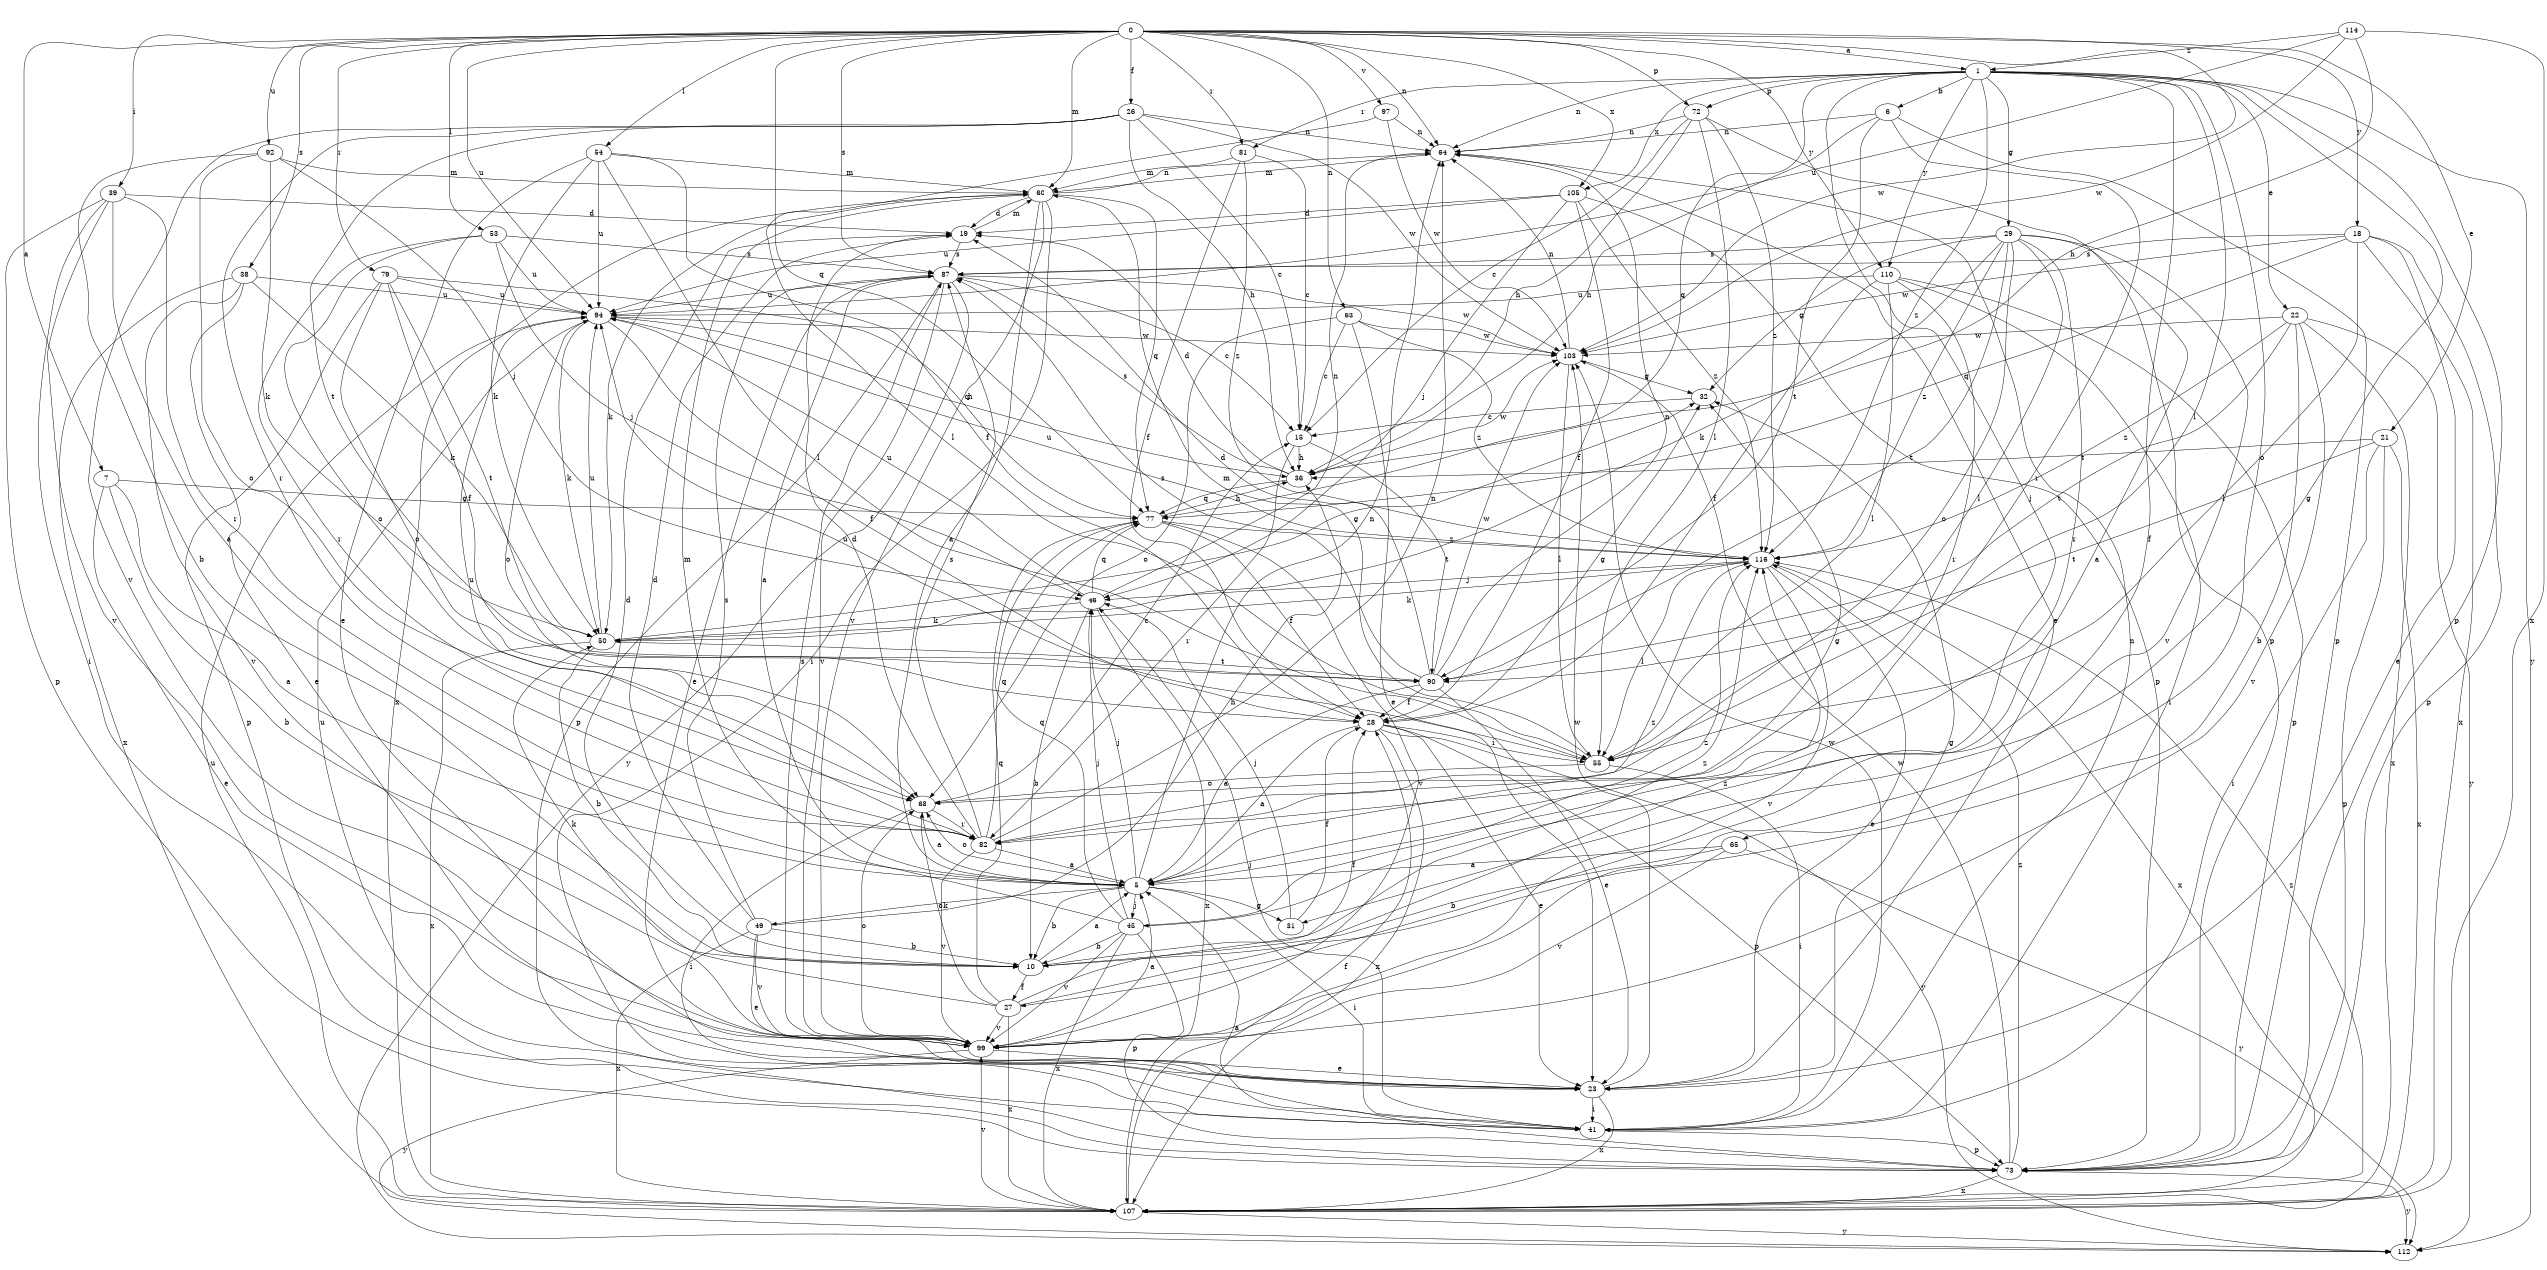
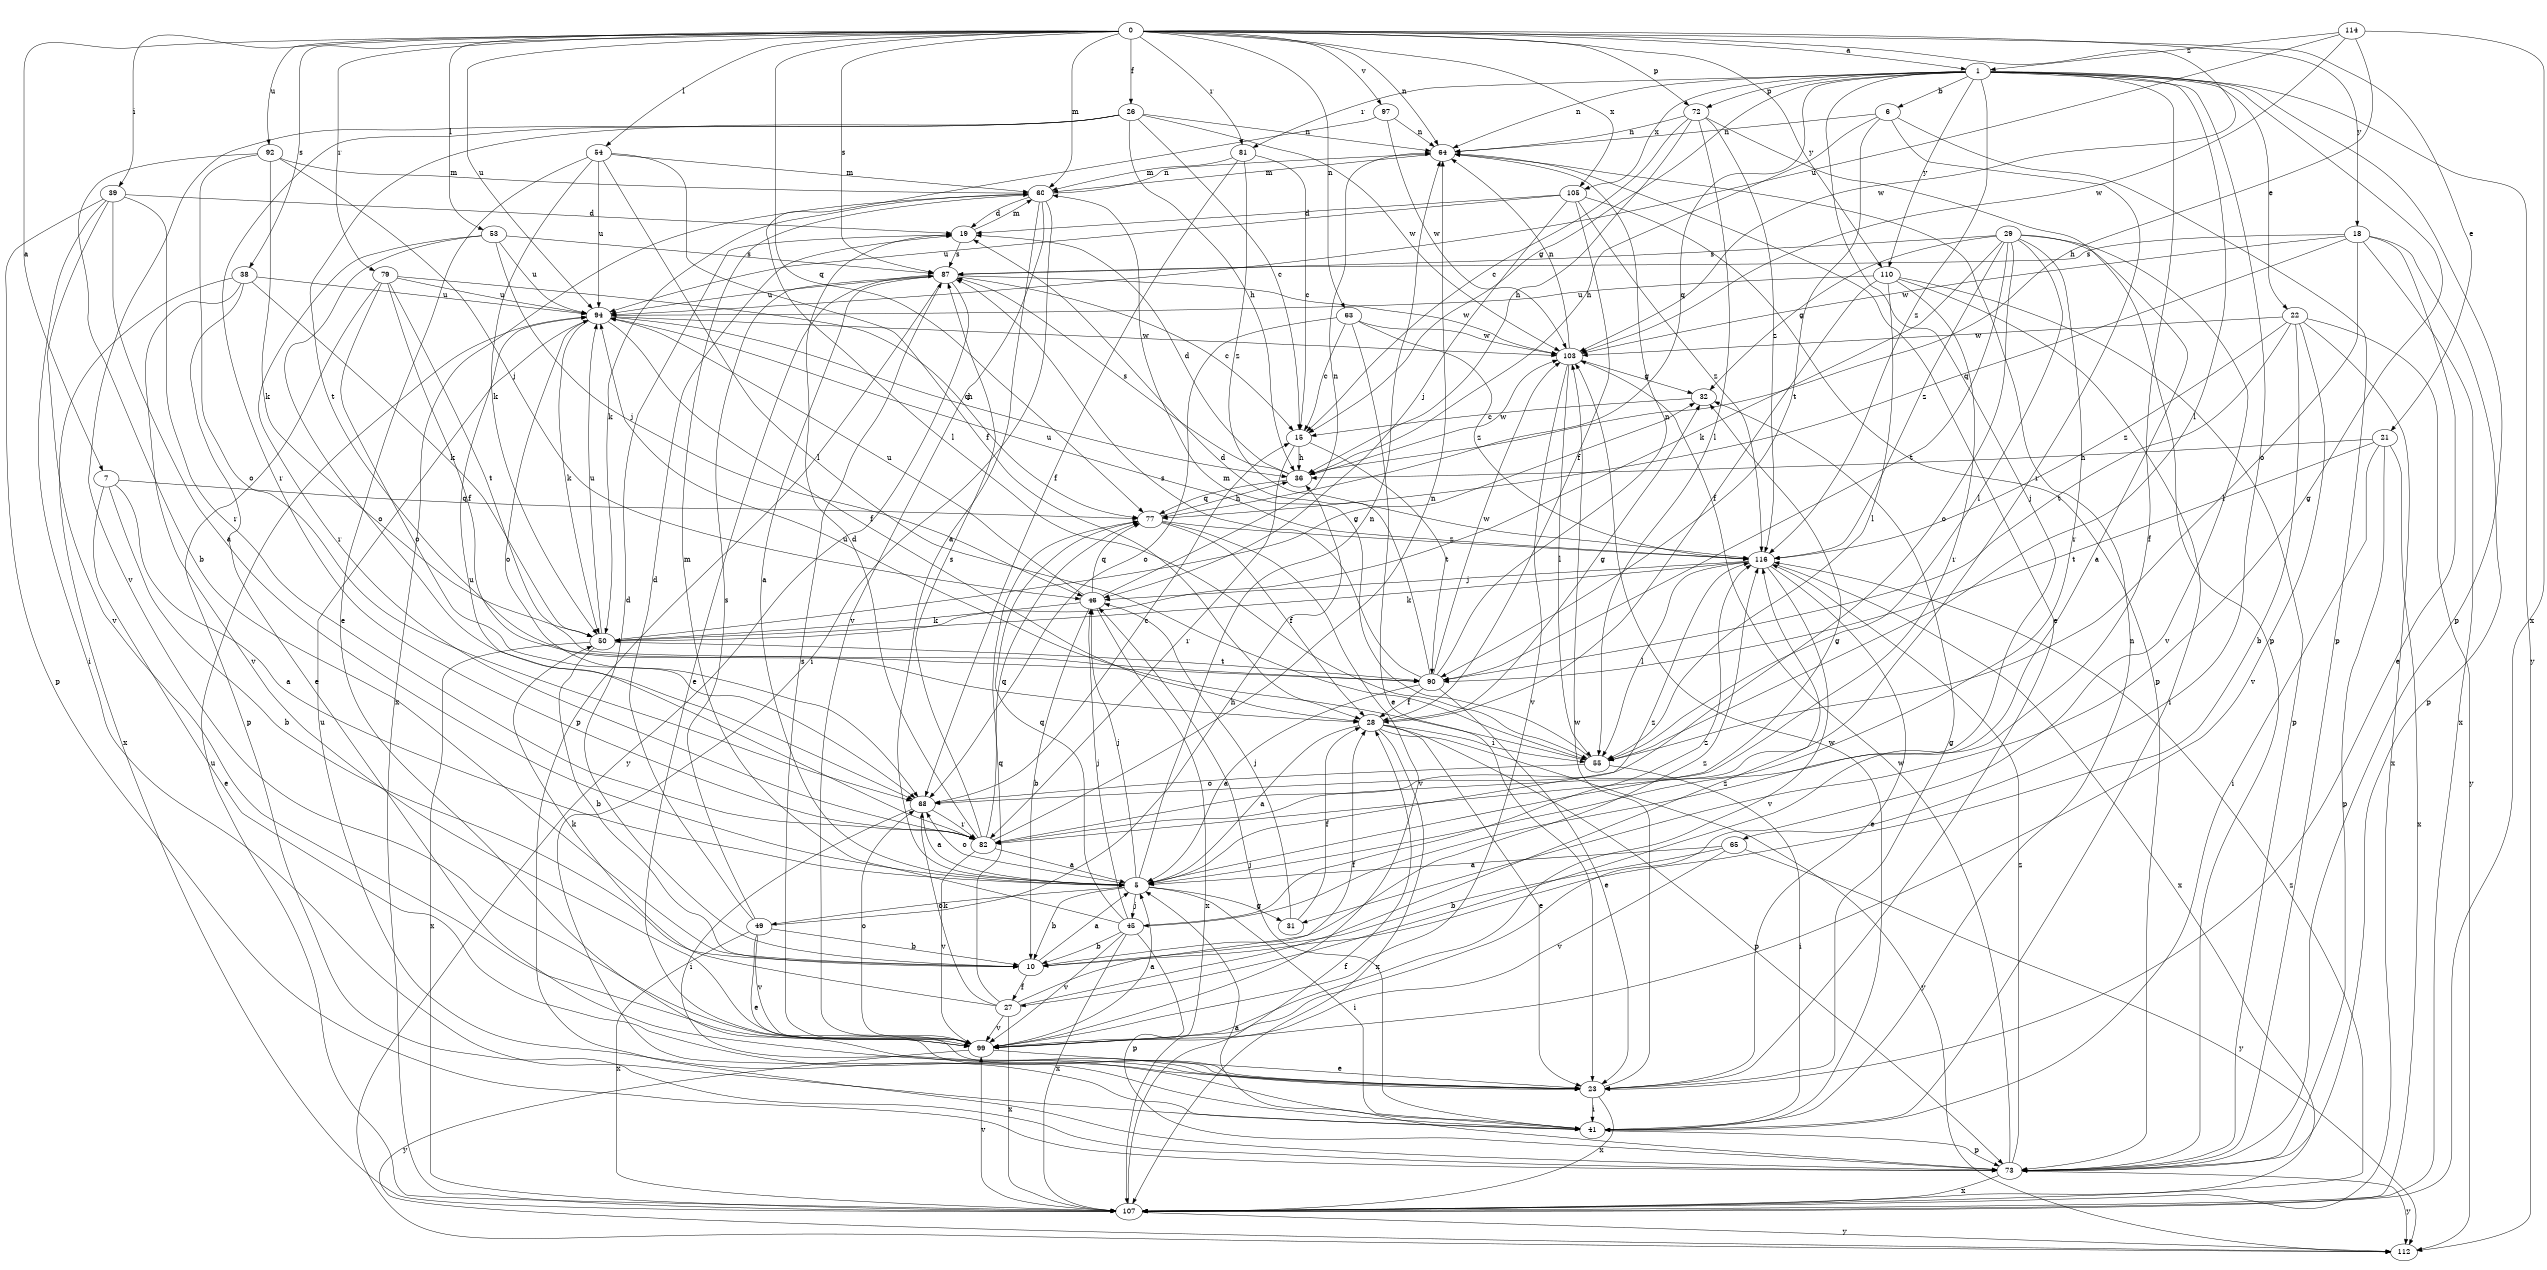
edge "1" -> "29": now "1" -> "15"
edge "60" -> "77": removed, label "q"
edge "21" -> "36": label "t" -> "h"
edge "81" -> "28": now "81" -> "68"
edge "7" -> "77": label "g" -> "q"
edge "87" -> "99": now "103" -> "99"
